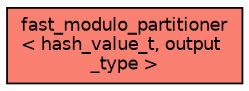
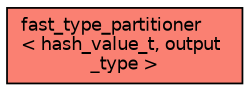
node "fast_modulo_partitioner < hash_value_t, output _type >": label "fast_modulo_partitioner < hash_value_t, output _type >" -> "fast_type_partitioner < hash_value_t, output _type >"
